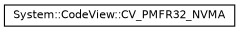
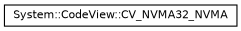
node "System::CodeView::CV_PMFR32_NVMA": label "System::CodeView::CV_PMFR32_NVMA" -> "System::CodeView::CV_NVMA32_NVMA"
